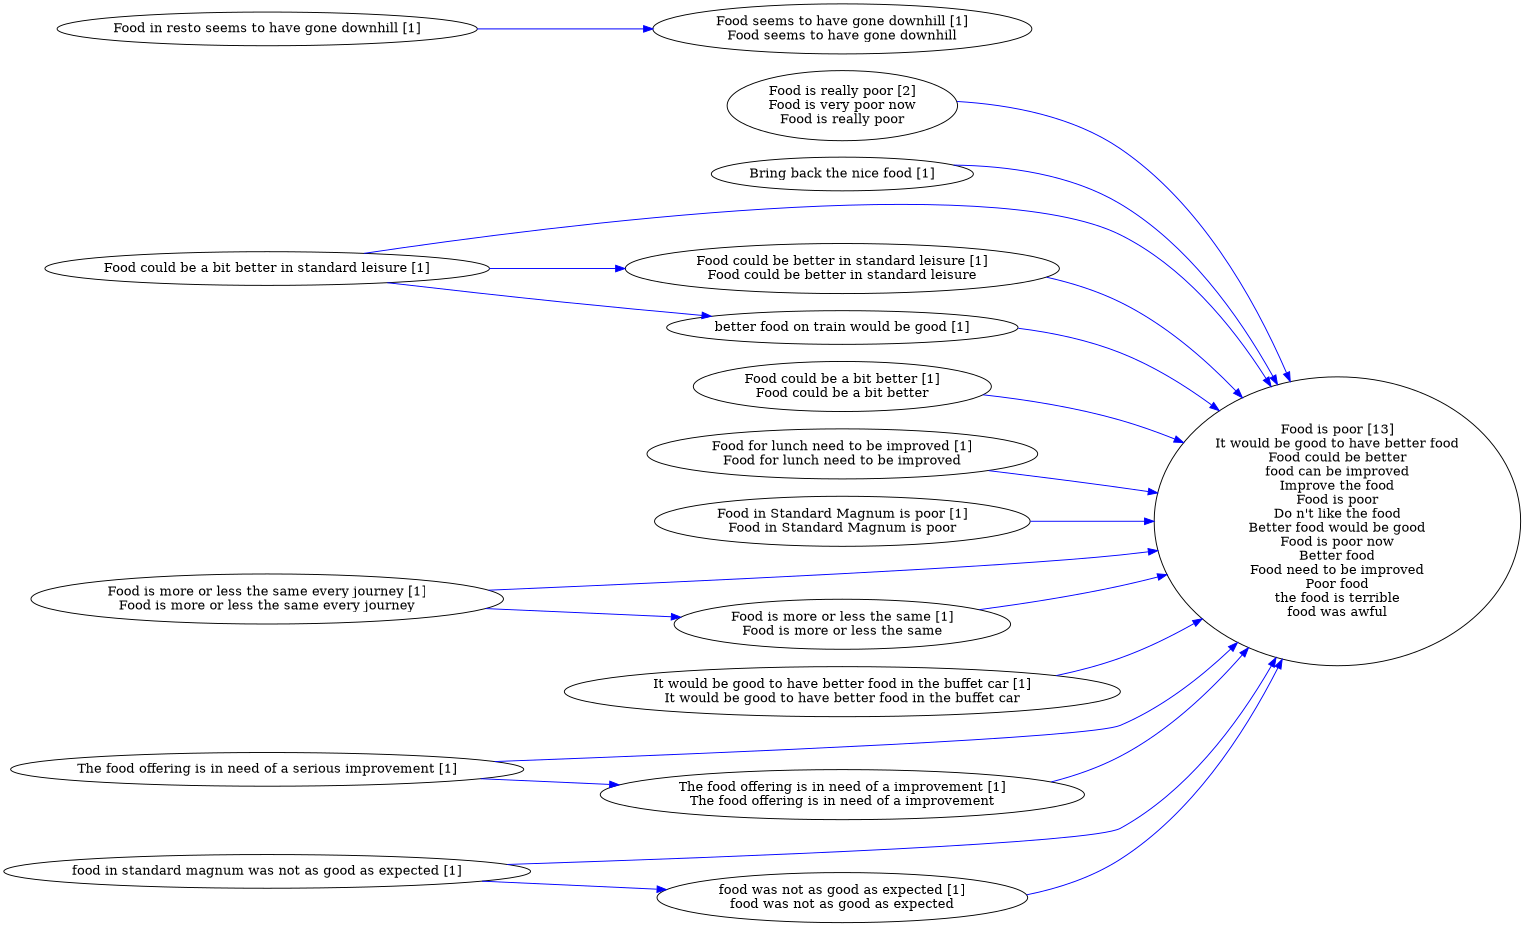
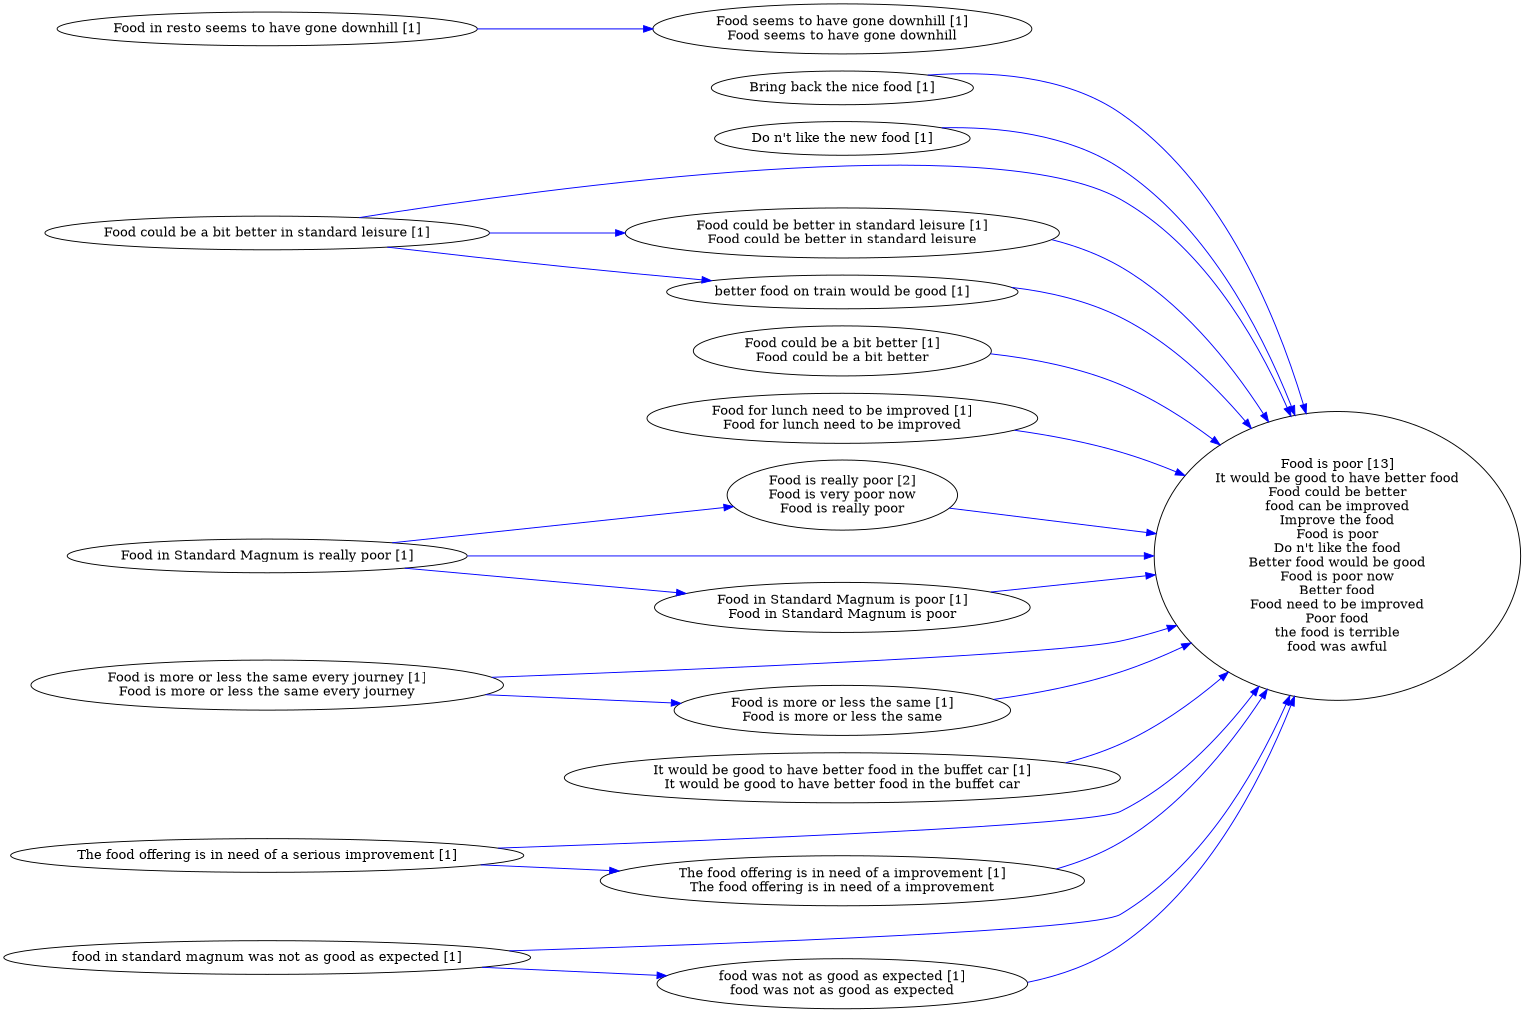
node "Do n't like the new food [1]": added
node "Food in Standard Magnum is really poor [1]": added
